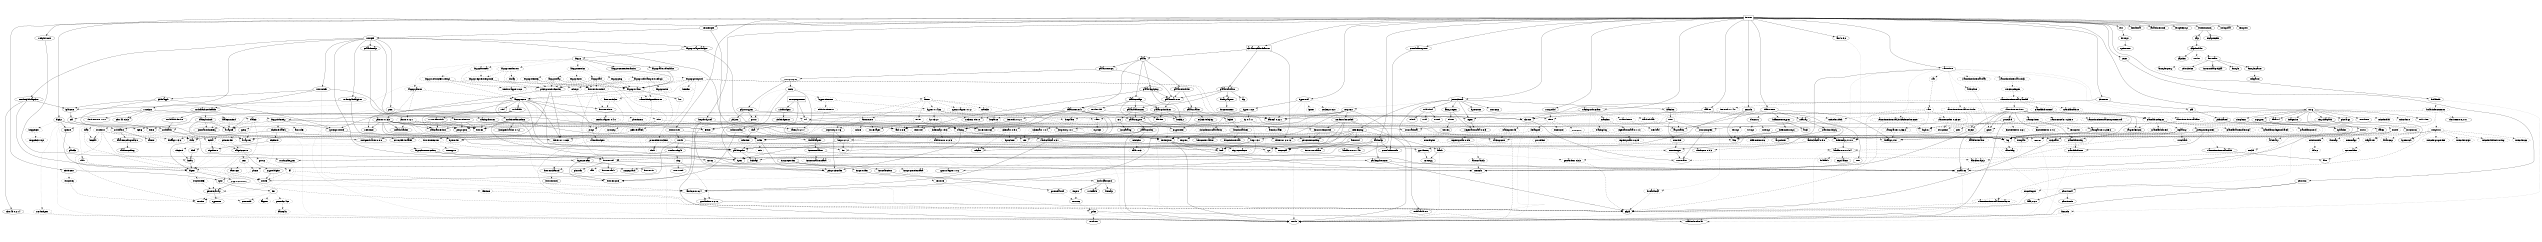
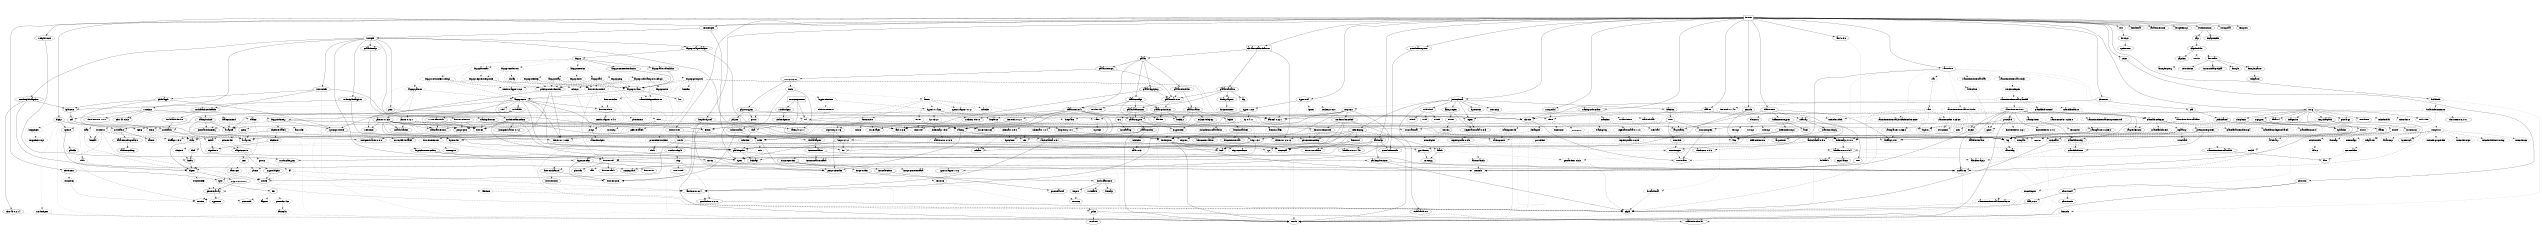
edge "pallas-applying" -> "bech32": now "pallas-wallet" -> "bech32"
